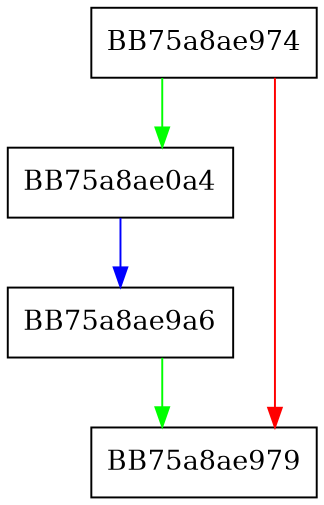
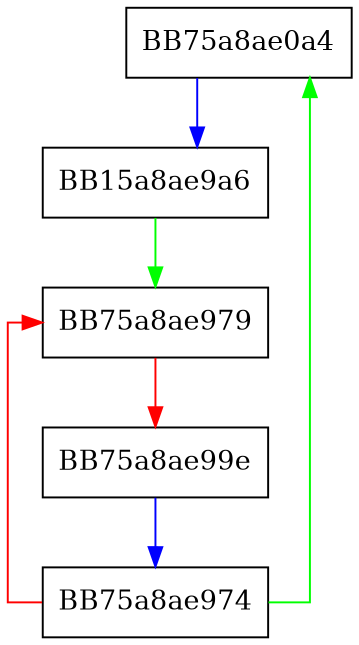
node "BB75a8ae9a6": label "BB75a8ae9a6" -> "BB15a8ae9a6"
node "BB75a8ae99e": added
